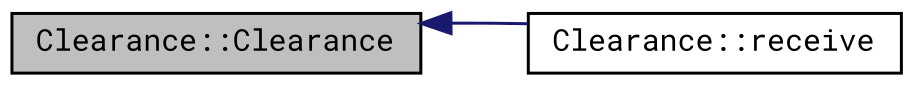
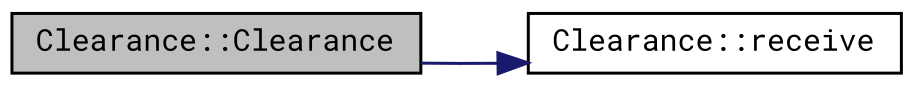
edge "Clearance::receive" -> "Clearance::Clearance": reversed
